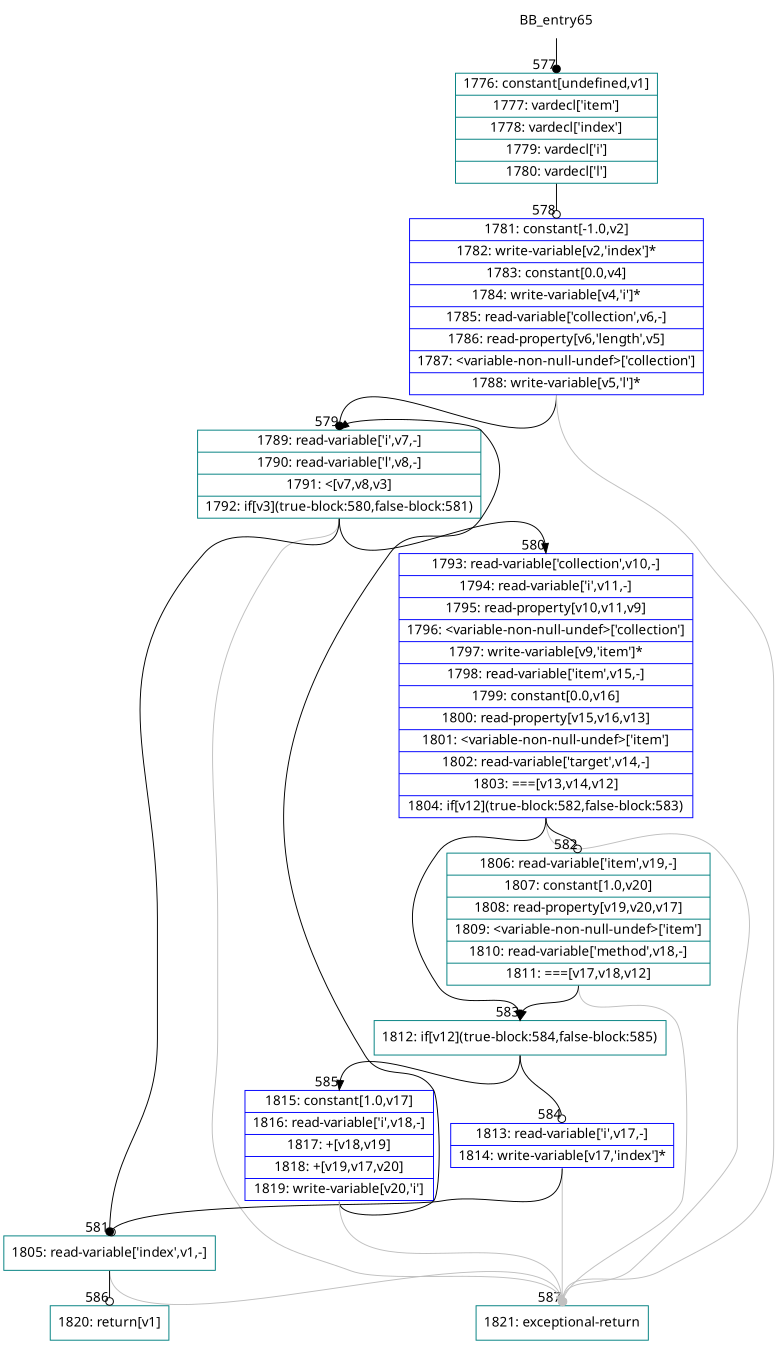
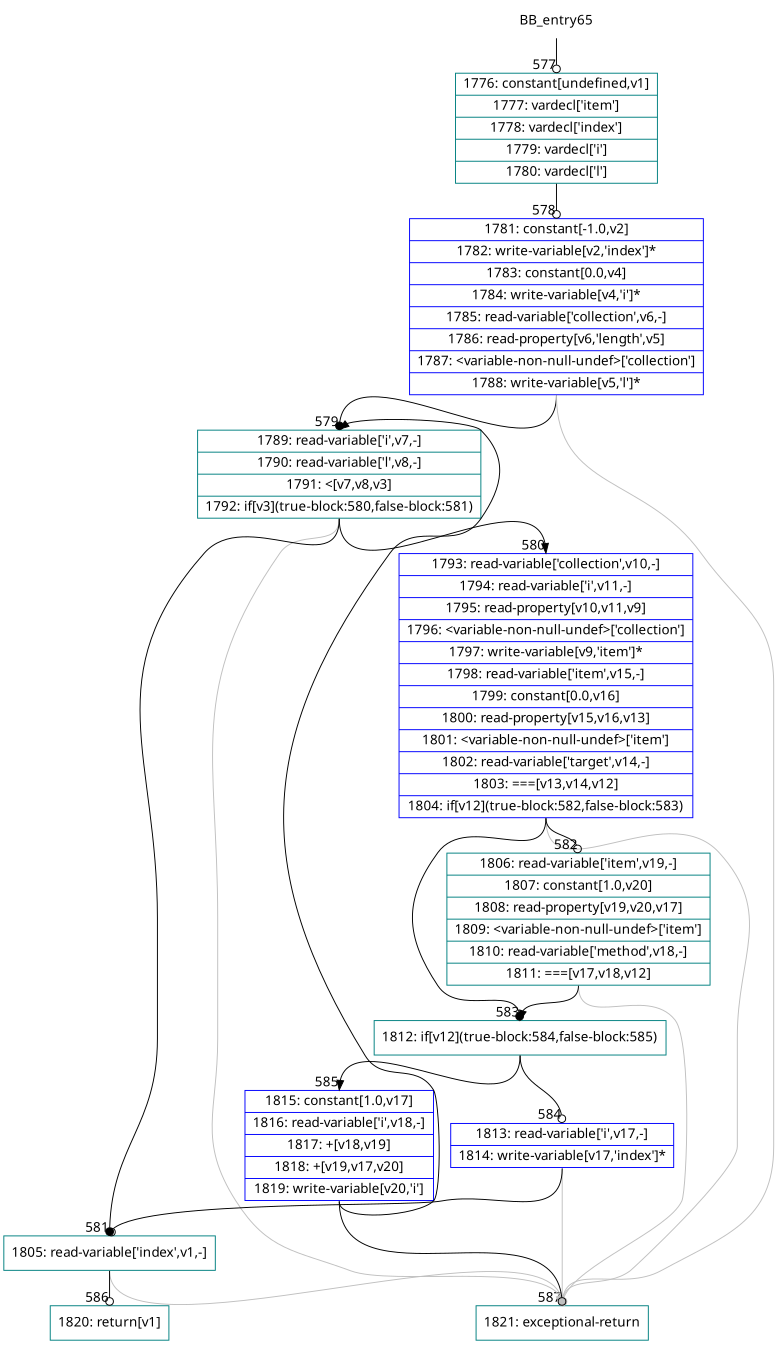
edge "BB_entry65" -> "1776: constant[undefined,v1]": arrowhead dot -> odot
edge "1793: read-variable['collection',v10,-]" -> "1812: if[v12](true-block:584,false-block:585)": arrowhead normal -> dot
edge "1815: constant[1.0,v17]" -> "1821: exceptional-return": color gray -> black
